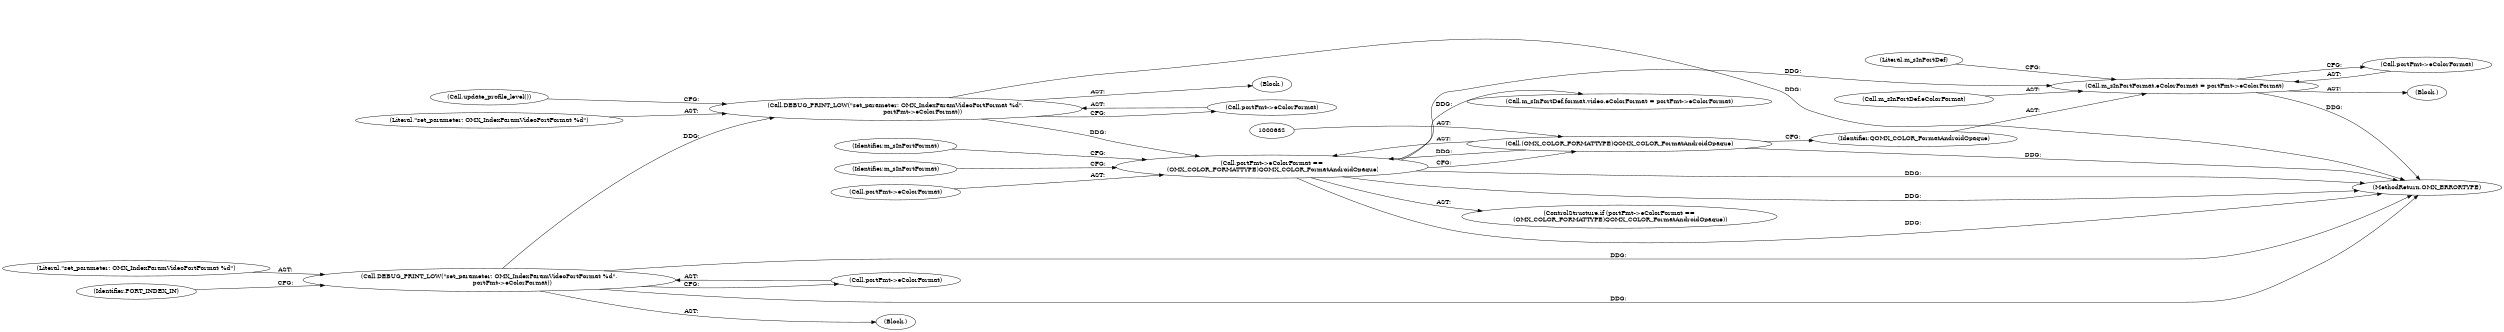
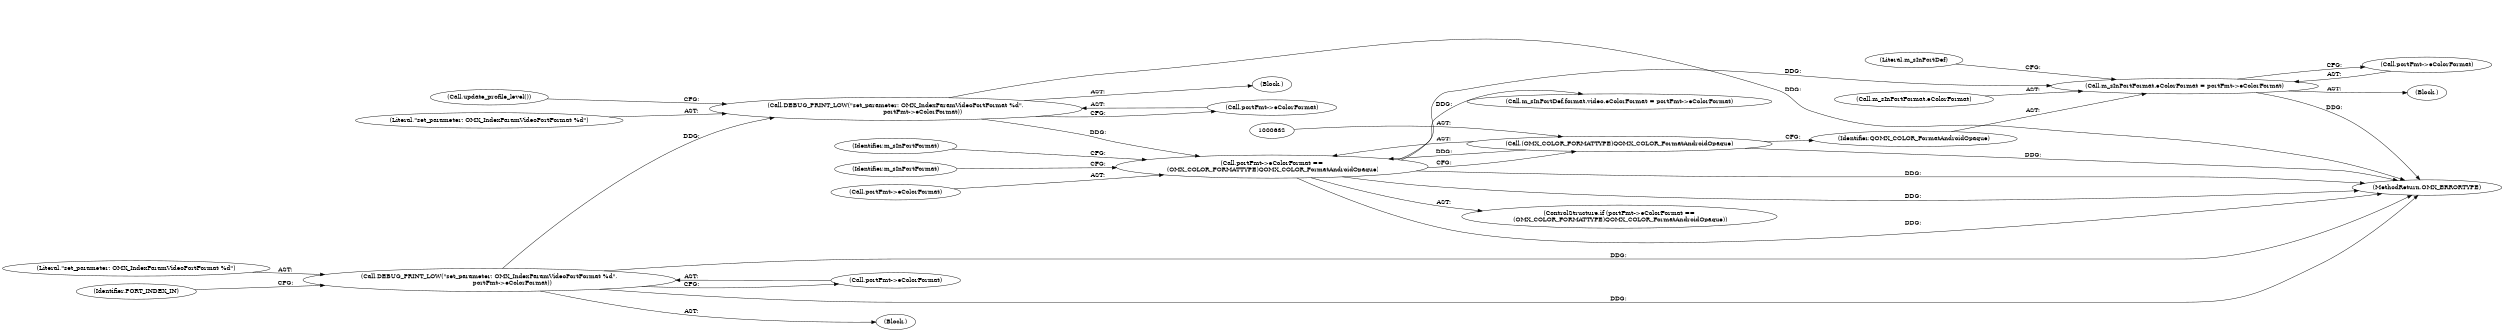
node "(Call,m_sInPortDef.eColorFormat)": label "(Call,m_sInPortDef.eColorFormat)" -> "(Call,m_sInPortFormat.eColorFormat)"
